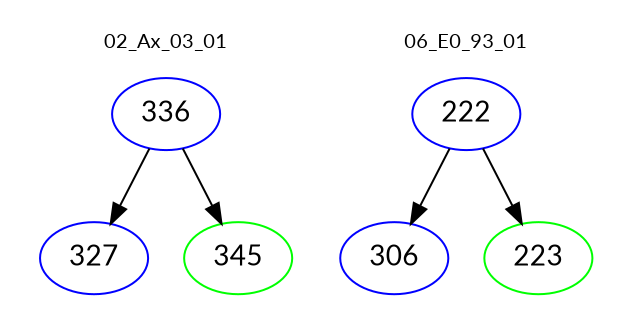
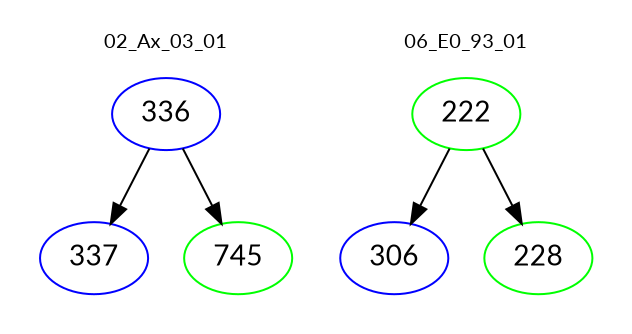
node "222": color blue -> green
node "327": label "327" -> "337"
node "345": label "345" -> "745"
node "223": label "223" -> "228"
